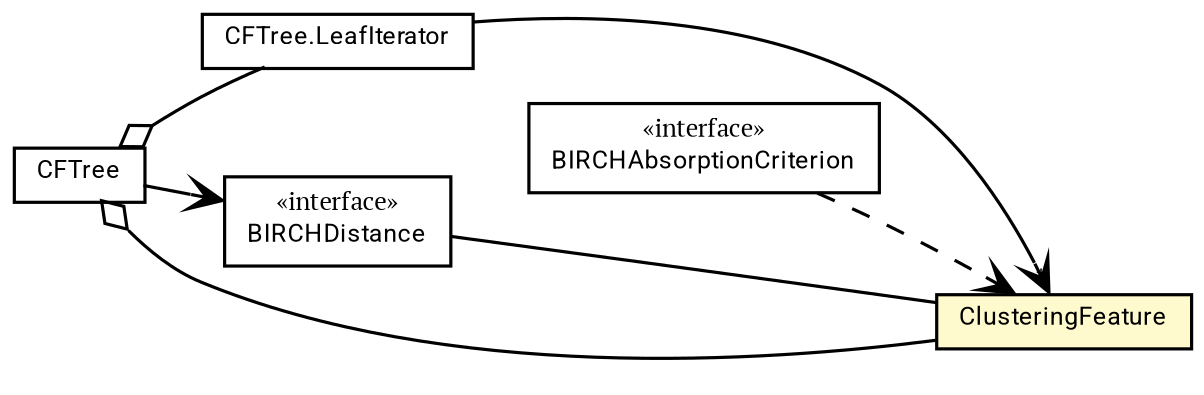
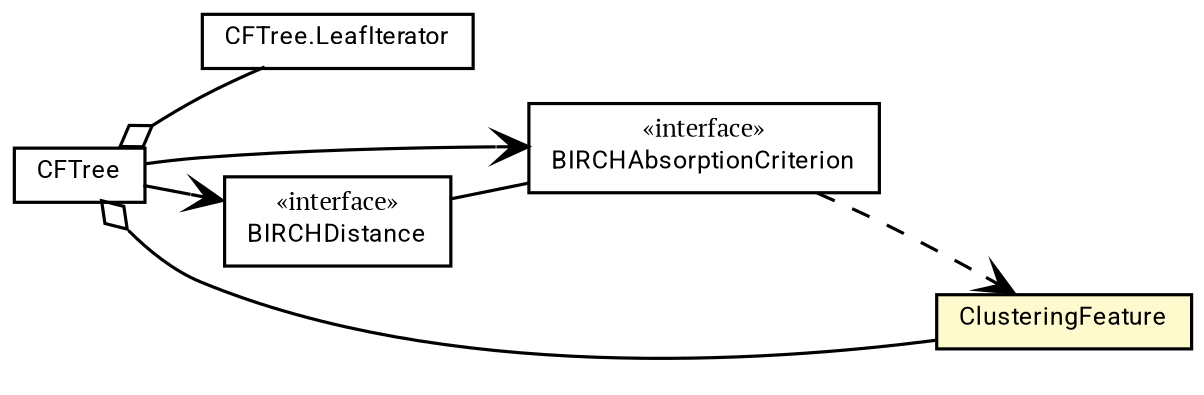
edge "CFTree.LeafIterator" -> "ClusteringFeature": removed
edge "CFTree" -> "BIRCHAbsorptionCriterion": added
edge "BIRCHDistance" -- "ClusteringFeature": now "BIRCHDistance" -- "BIRCHAbsorptionCriterion"
